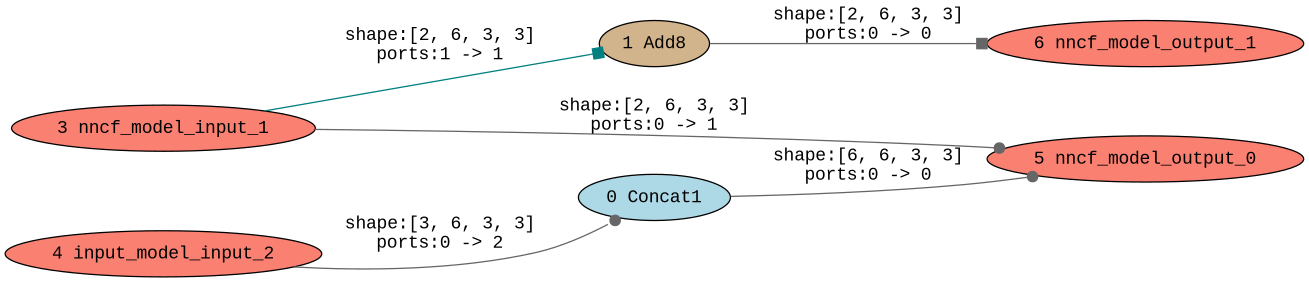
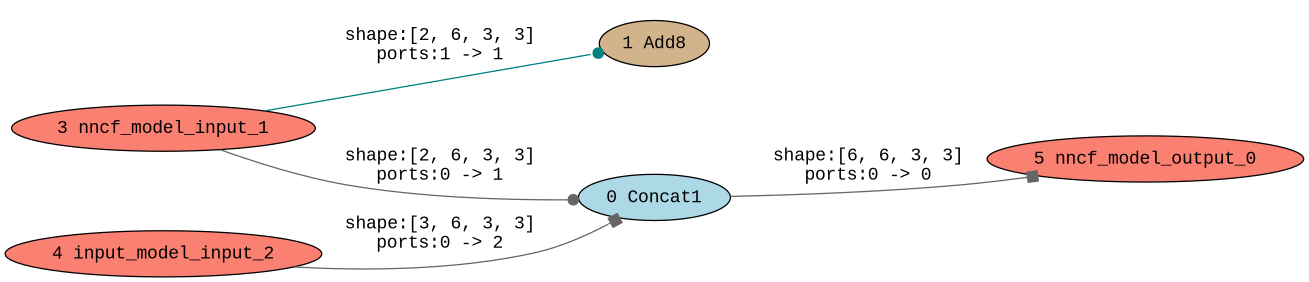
node "6 nncf_model_output_1": removed
edge "3 nncf_model_input_1" -> "1 Add8": arrowhead box -> dot
edge "3 nncf_model_input_1" -> "5 nncf_model_output_0": now "3 nncf_model_input_1" -> "0 Concat1"
edge "0 Concat1" -> "5 nncf_model_output_0": arrowhead dot -> box
edge "4 input_model_input_2" -> "0 Concat1": arrowhead dot -> box
